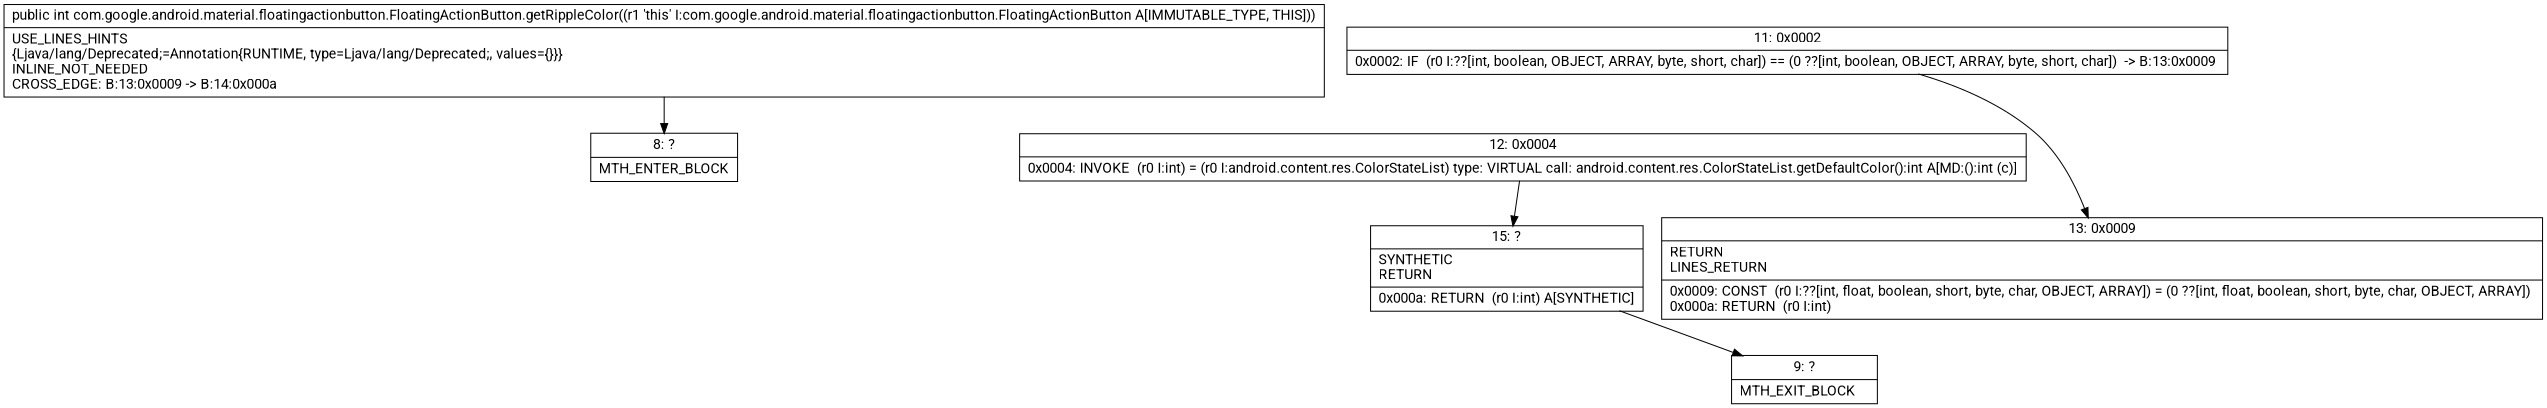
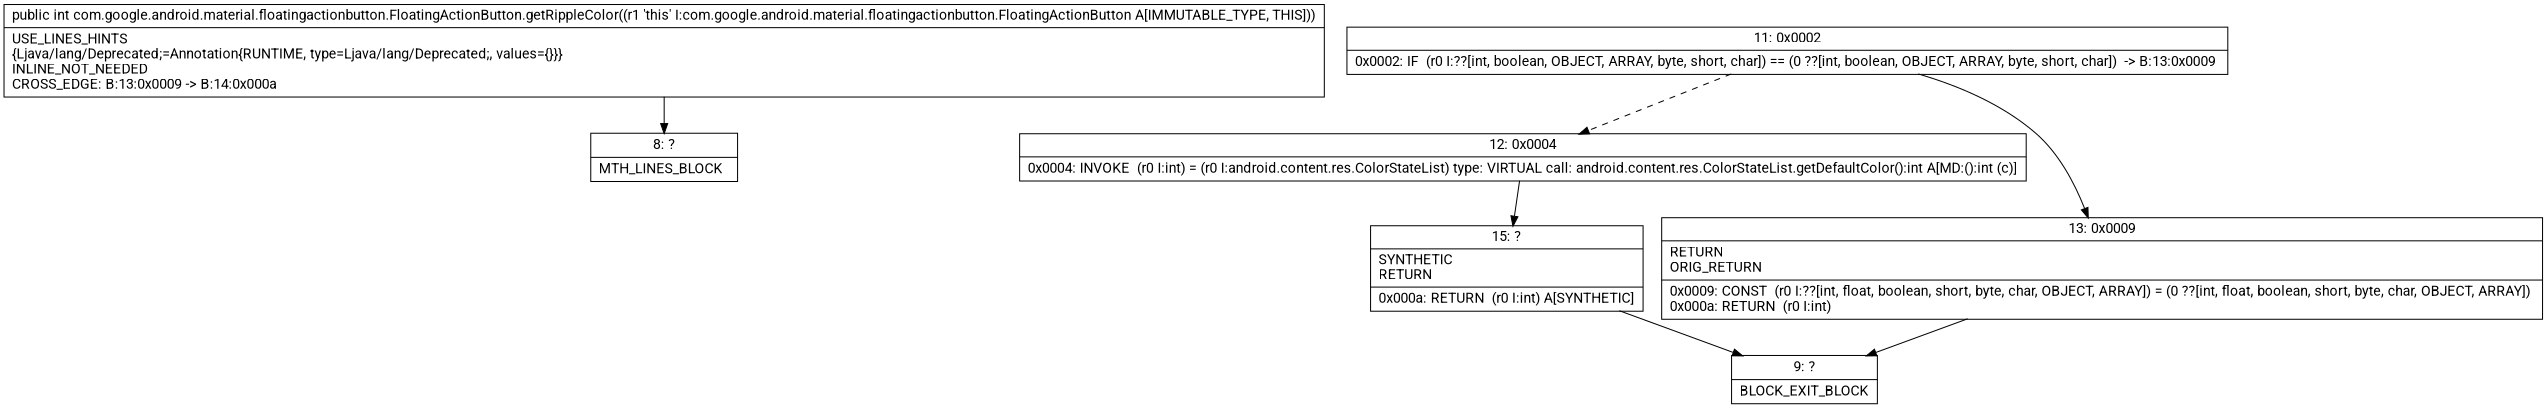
edge "11: 0x0002" -> "12: 0x0004": added
node "8: ?": text "MTH_ENTER_BLOCK" -> "MTH_LINES_BLOCK"
node "13: 0x0009": text "LINES_RETURN" -> "ORIG_RETURN"
edge "13: 0x0009" -> "9: ?": added
node "9: ?": text "MTH_EXIT_BLOCK" -> "BLOCK_EXIT_BLOCK"
